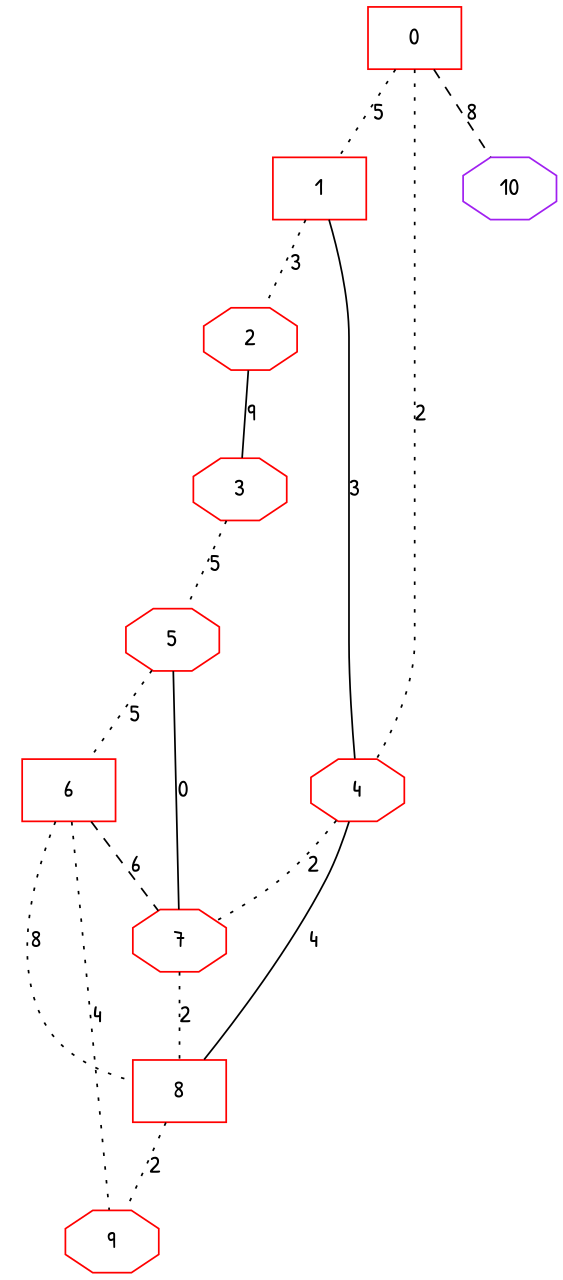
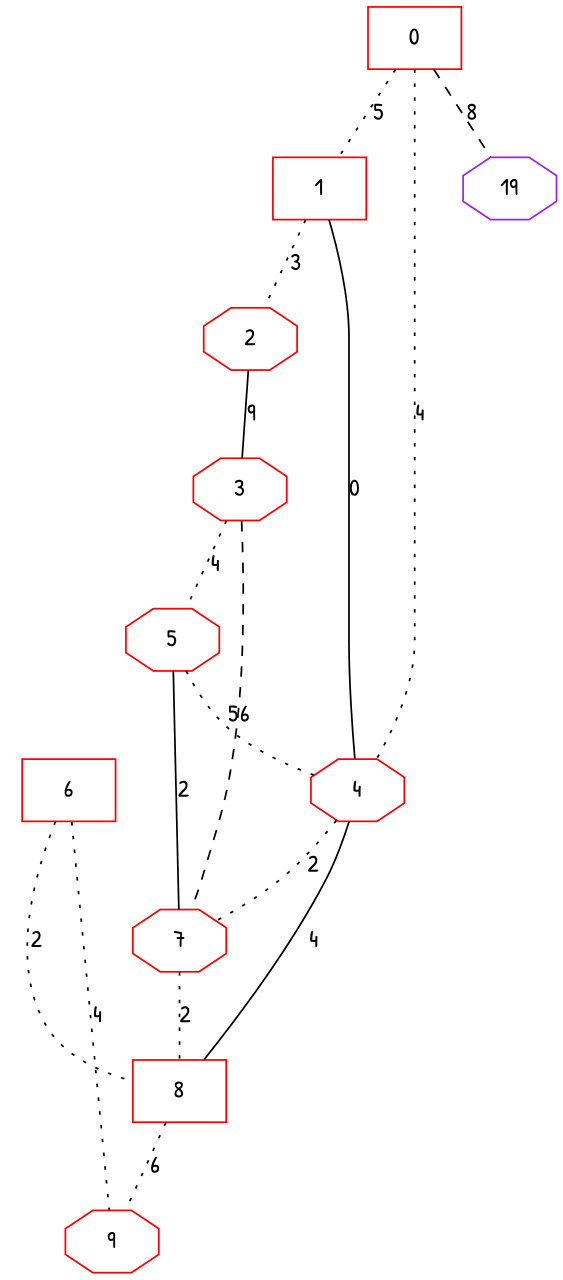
node "10": label "10" -> "19"
edge "0" -- "4": label "2" -> "4"
edge "1" -- "4": label "3" -> "0"
edge "3" -- "5": label "5" -> "4"
edge "5" -- "6": now "5" -- "4"
edge "5" -- "7": label "0" -> "2"
edge "6" -- "7": now "3" -- "7"
edge "6" -- "8": label "8" -> "2"
edge "8" -- "9": label "2" -> "6"
